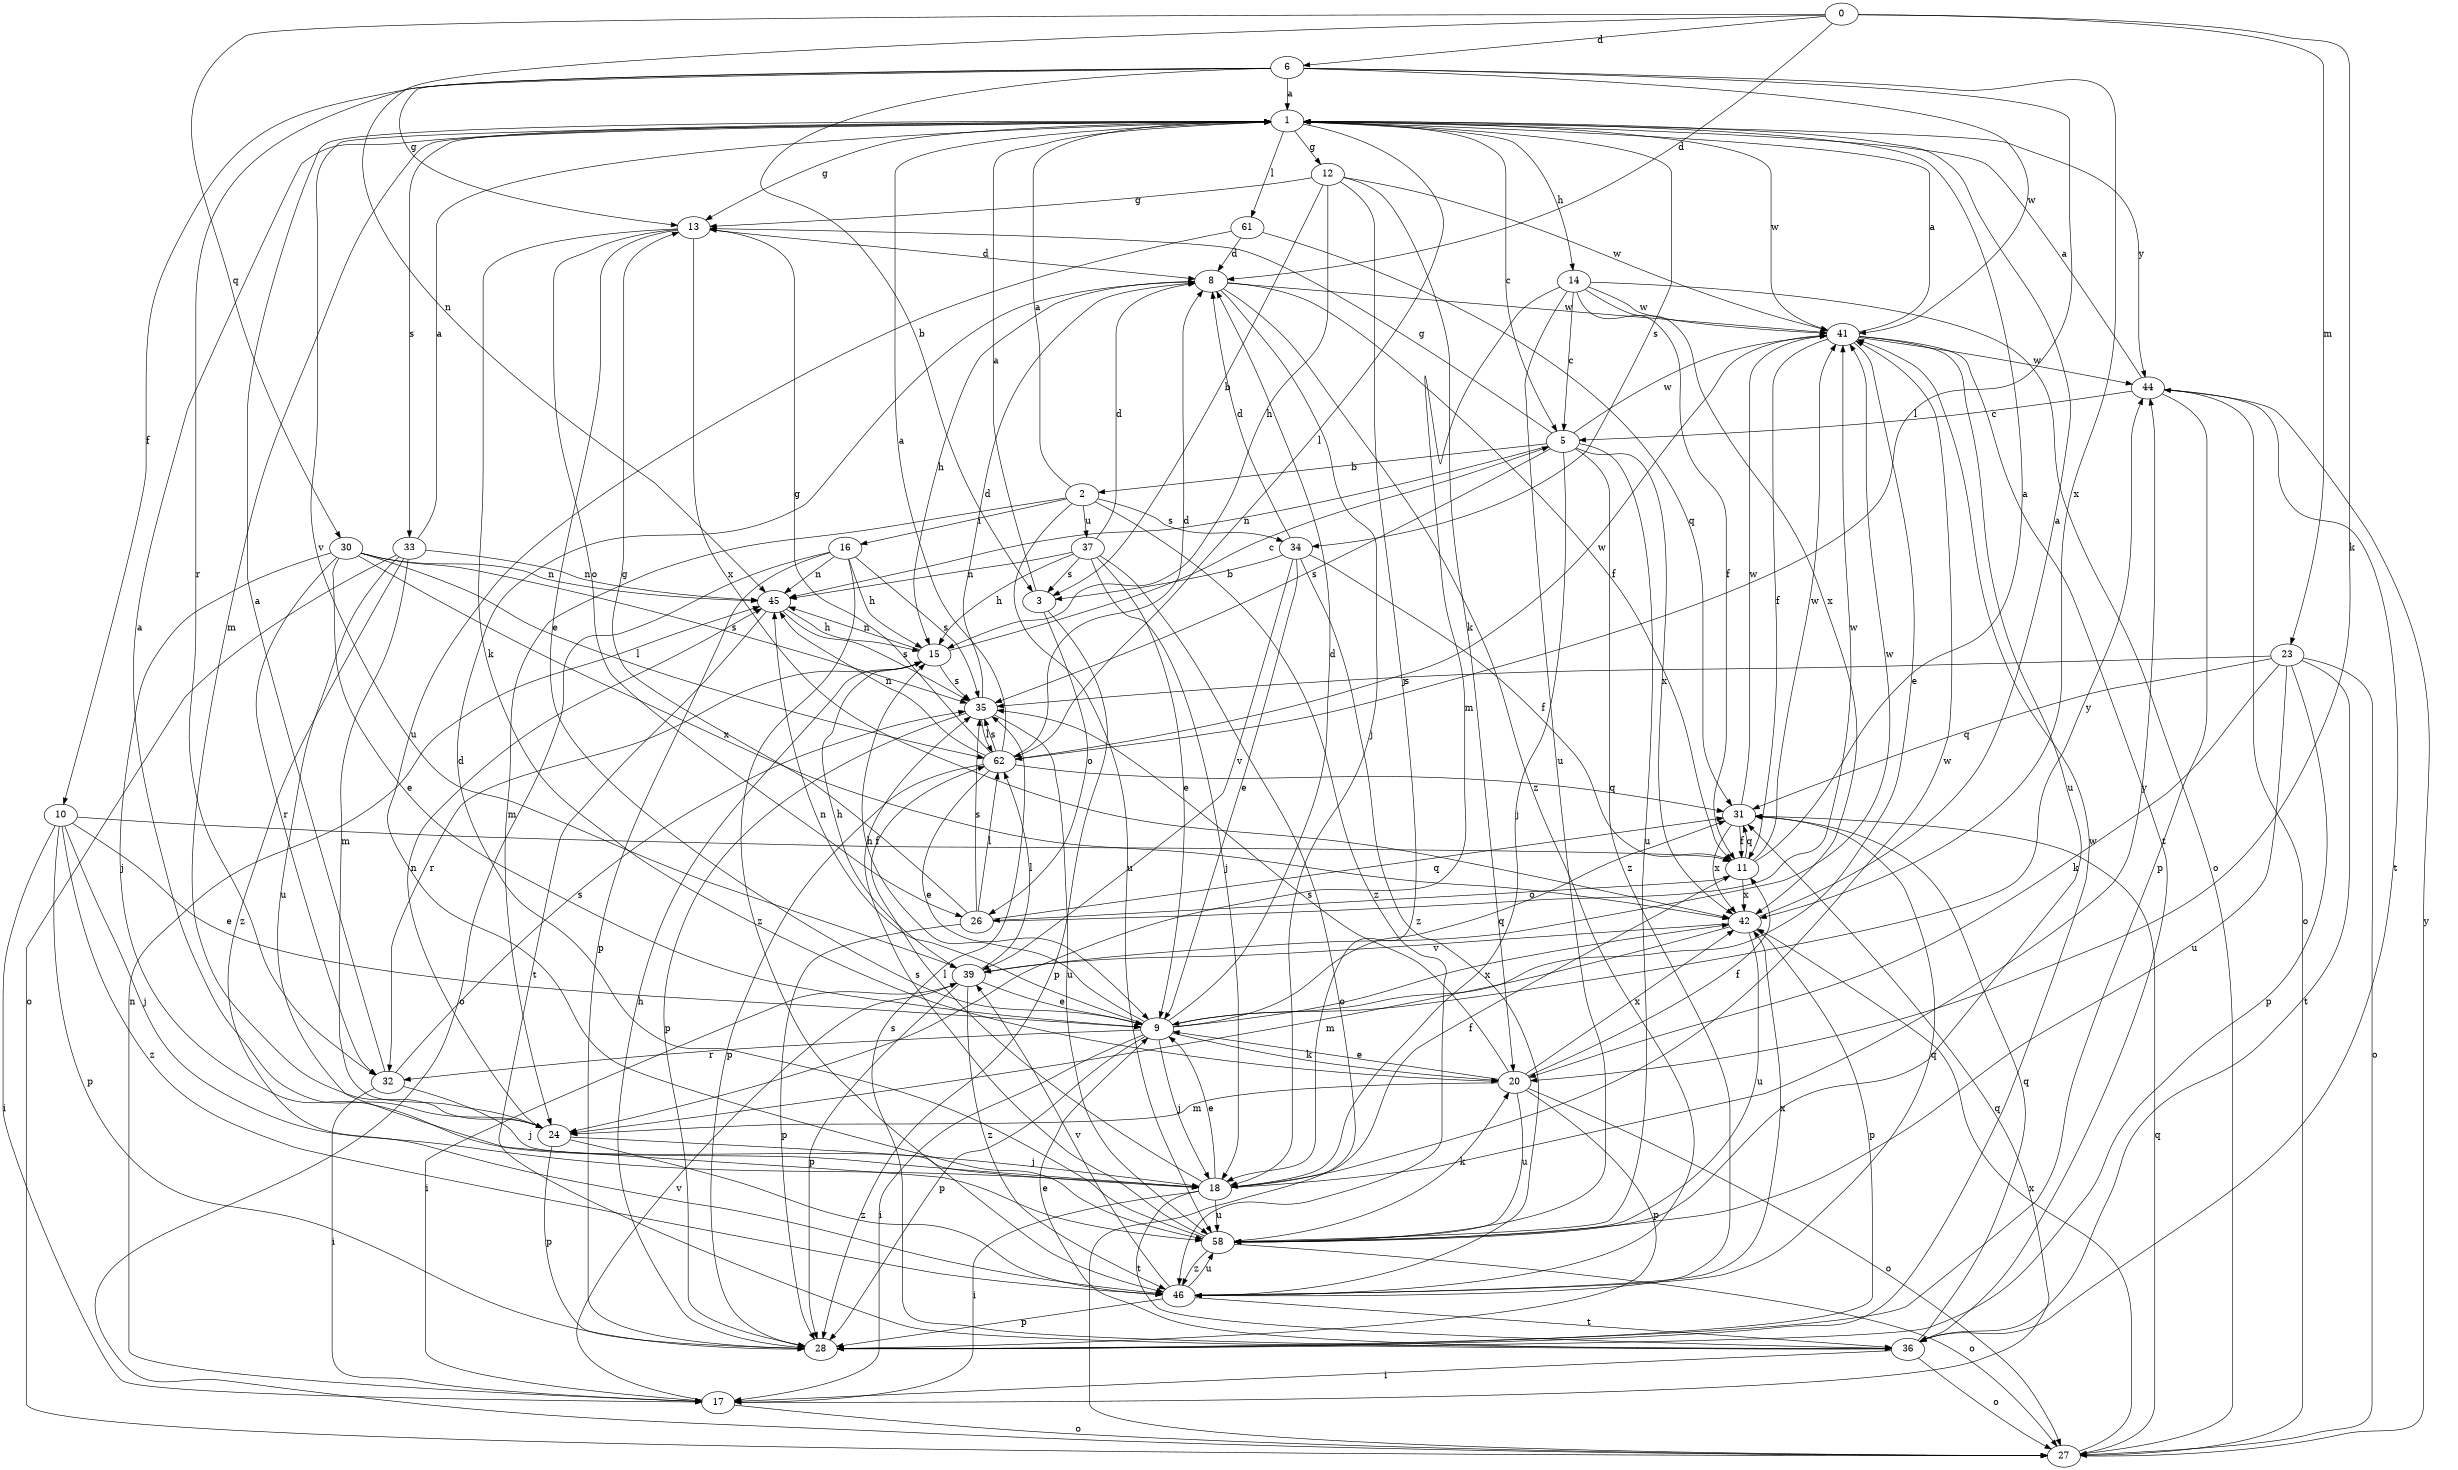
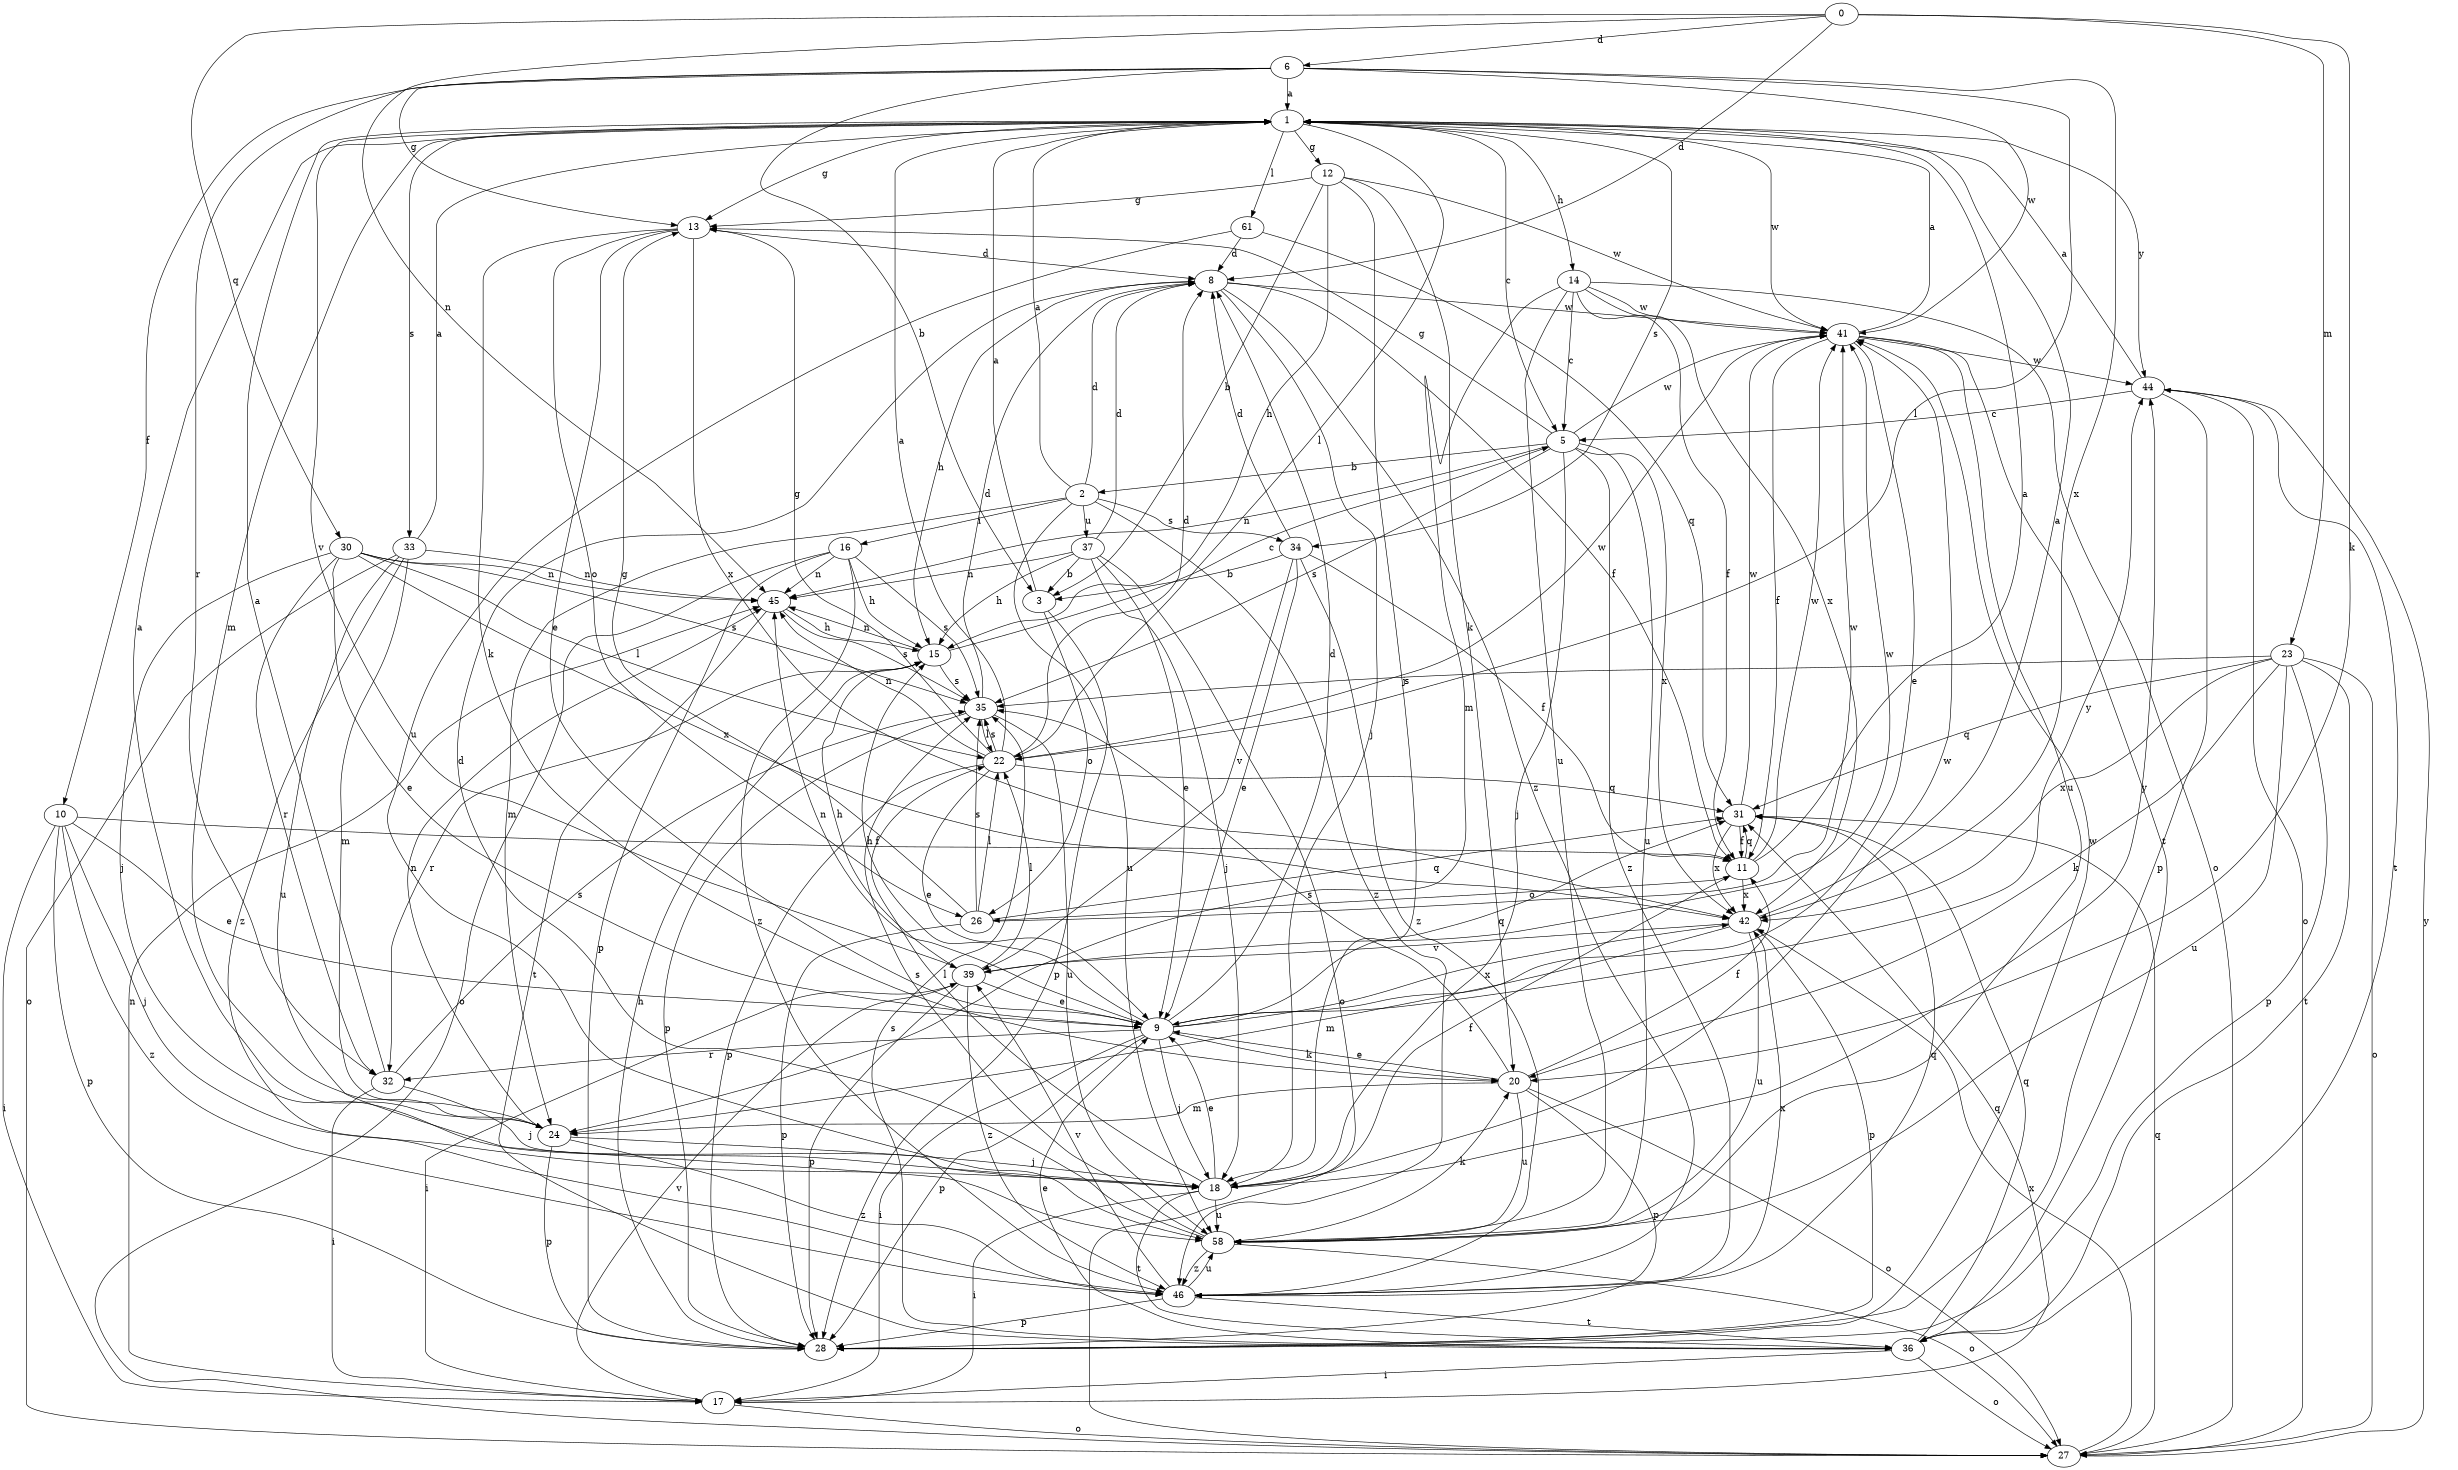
edge "2" -> "8": added, label "d"
edge "37" -> "3": label "s" -> "b"
node "62": label "62" -> "22"
edge "20" -> "42": now "23" -> "42"
